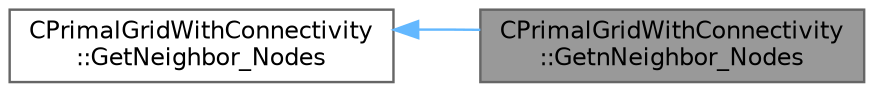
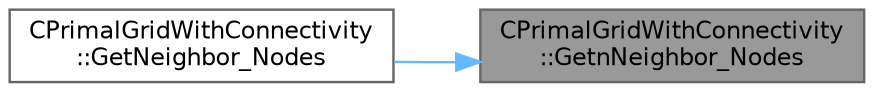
edge "CPrimalGridWithConnectivity ::GetnNeighbor_Nodes" -> "CPrimalGridWithConnectivity ::GetNeighbor_Nodes": reversed
